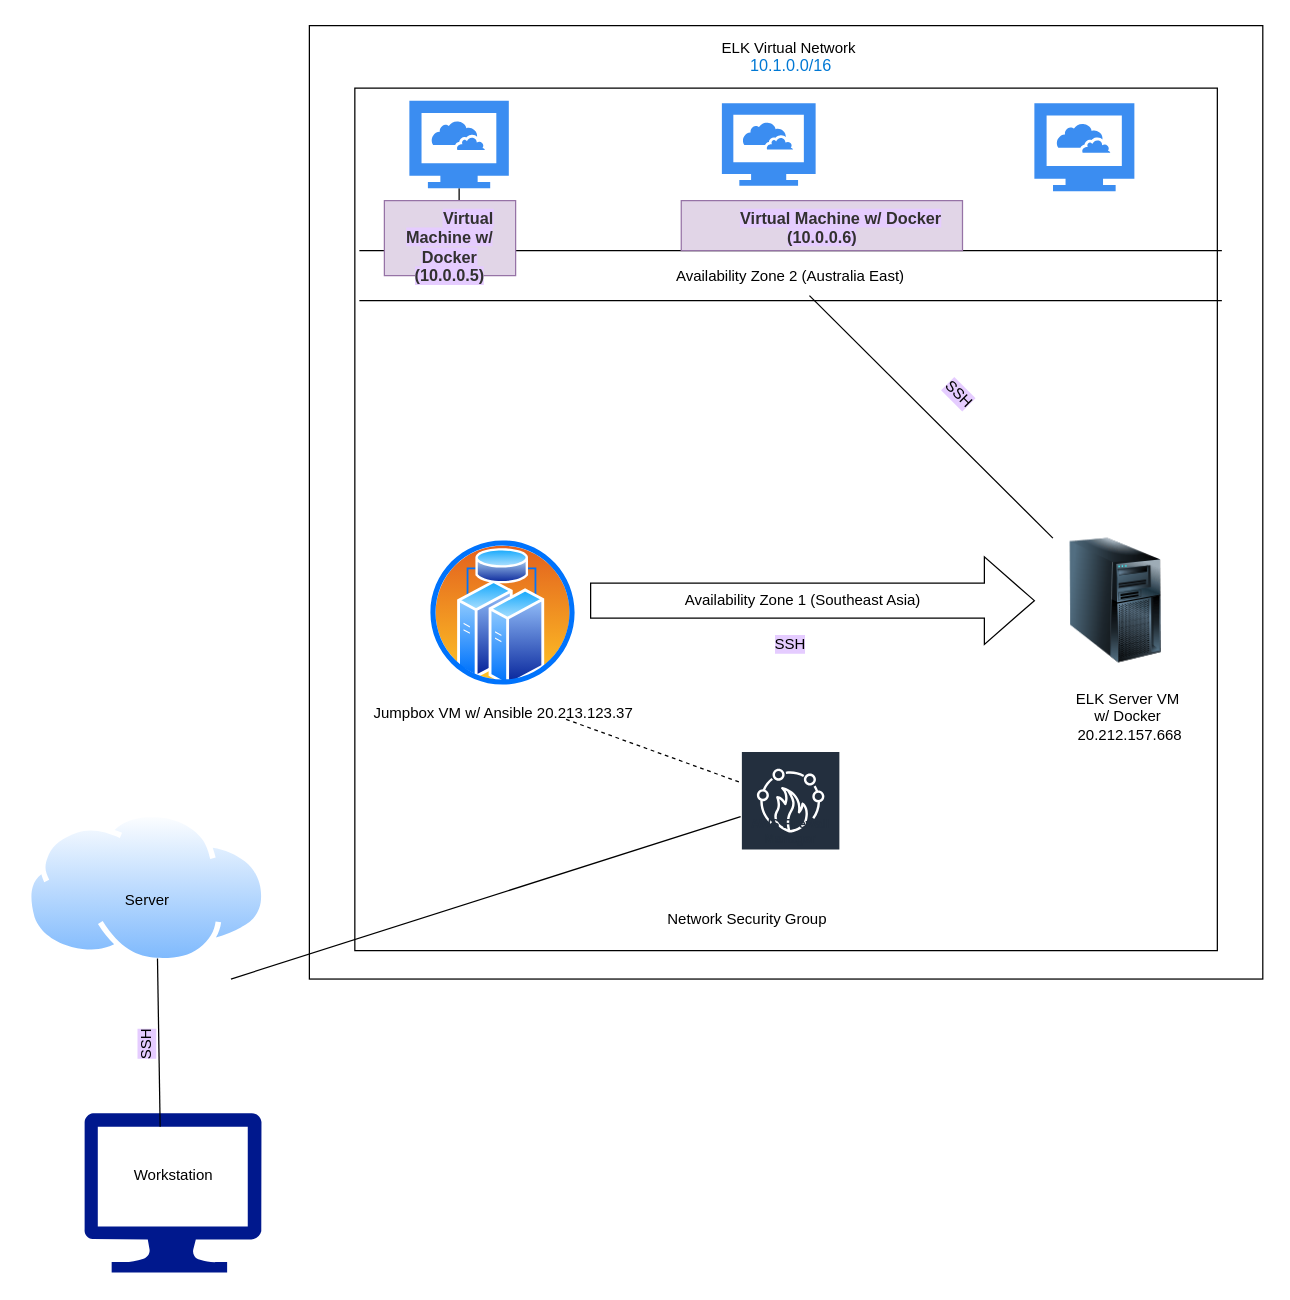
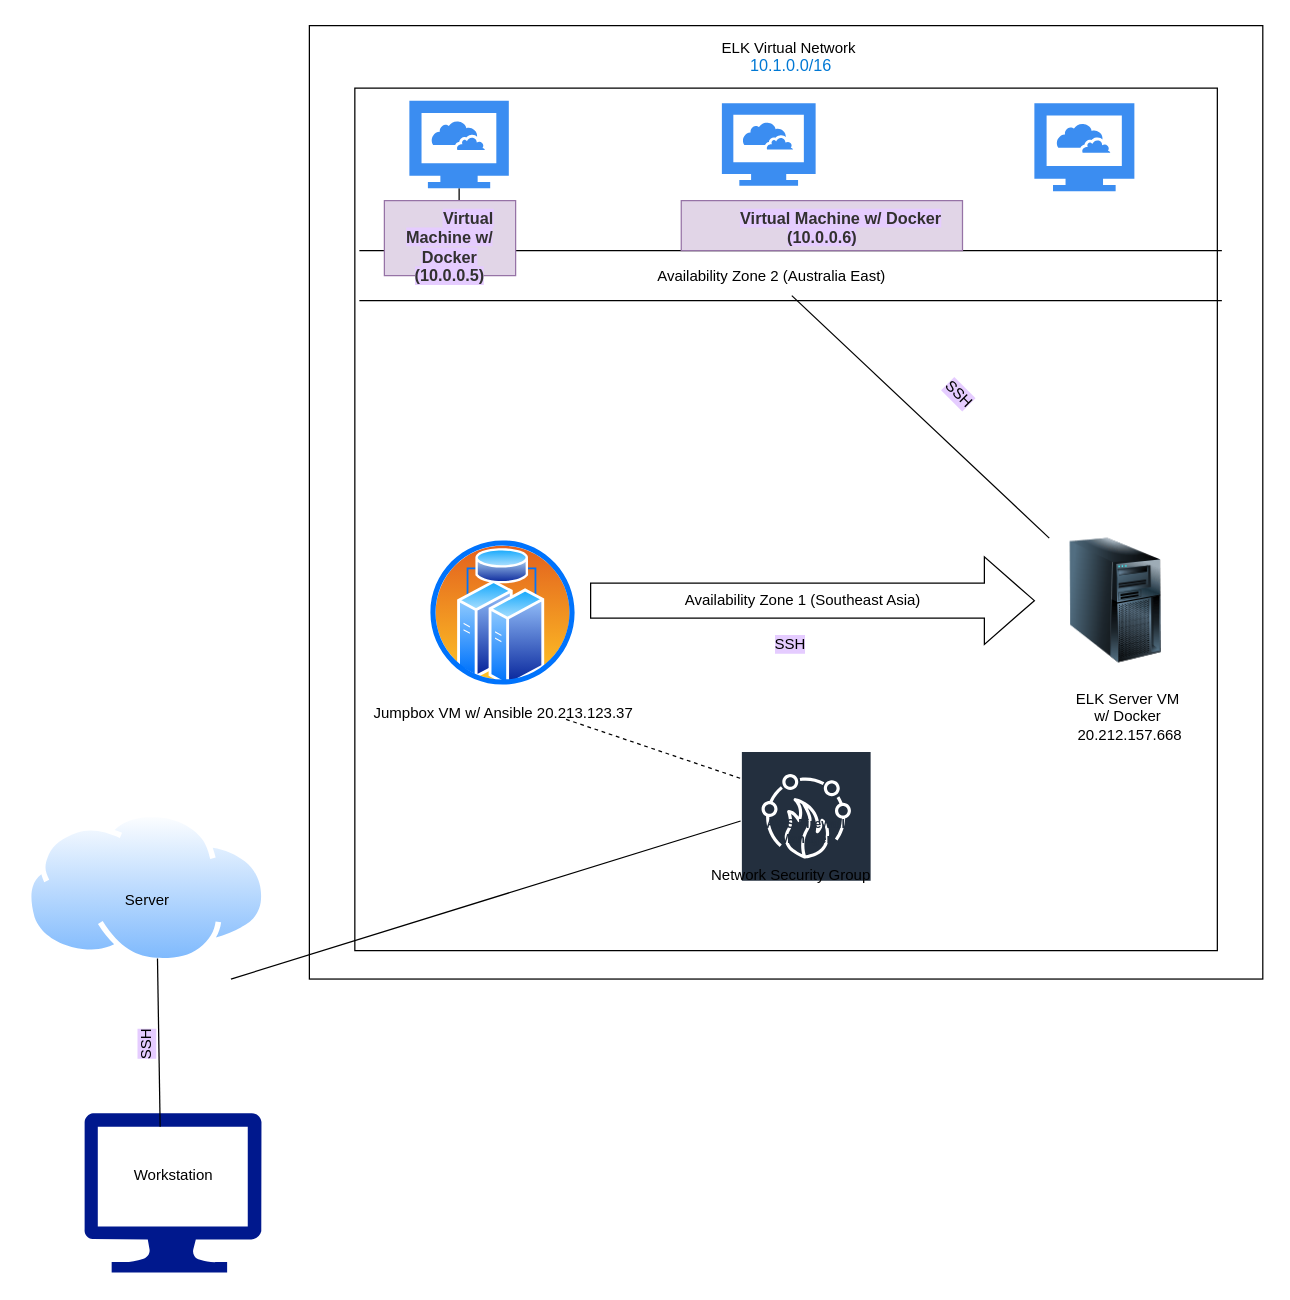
node "Availability Zone 2 (Australia East)": moved (791, 277) -> (772, 277)
node "AWS Firewall Manager": size 100x100 -> 131x100
node "Network Security Group": moved (747, 919) -> (791, 876)
